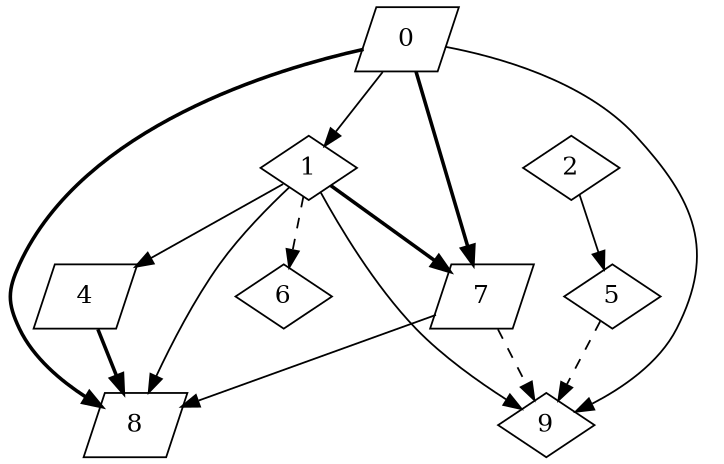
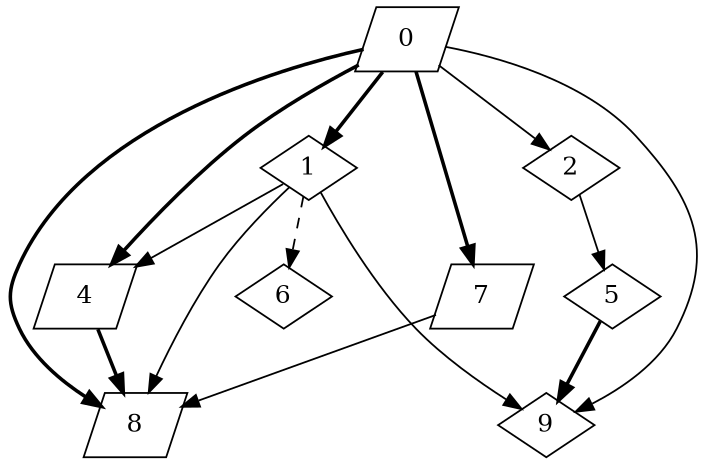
edge "0" -> "1": style solid -> bold
edge "0" -> "2": added
edge "0" -> "4": added
edge "1" -> "7": removed
edge "5" -> "9": style dashed -> bold
edge "7" -> "9": removed
